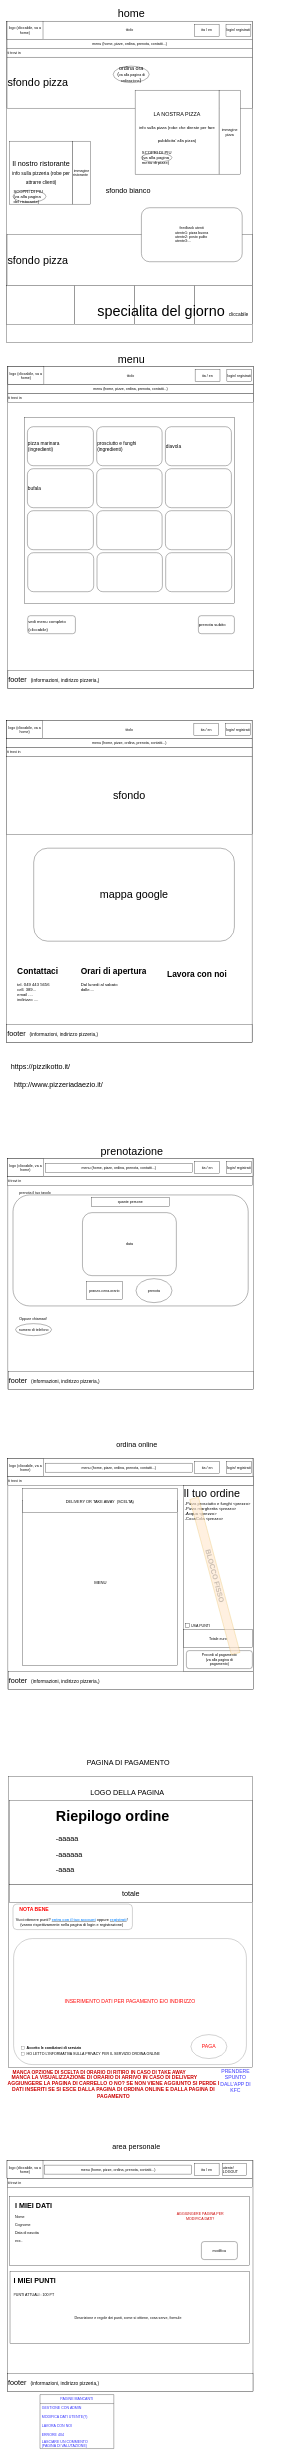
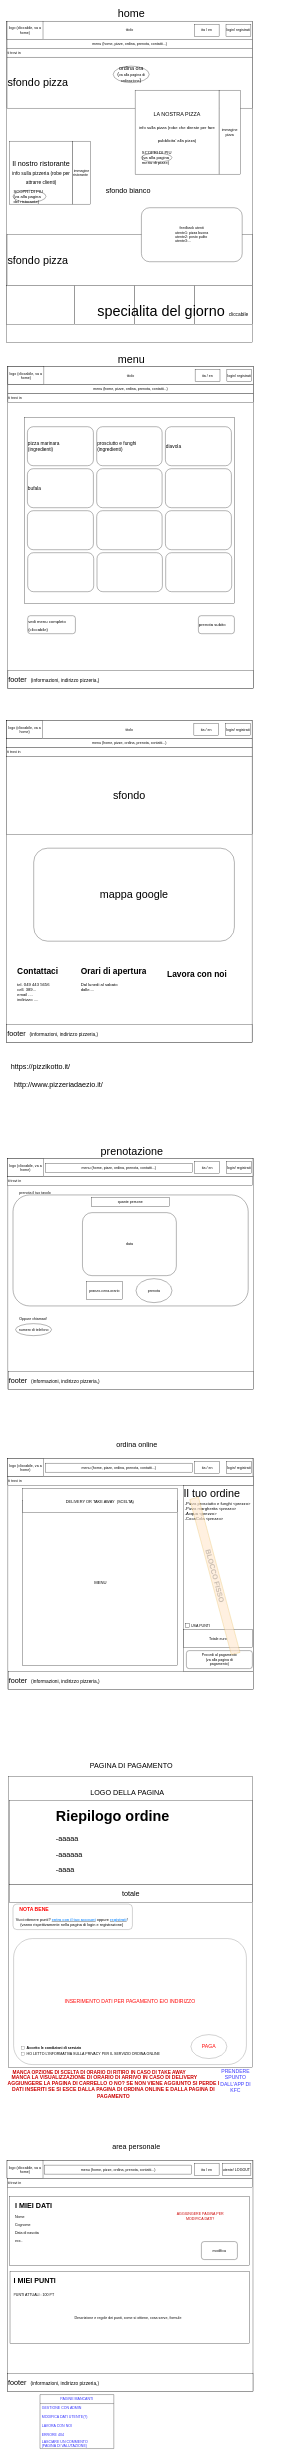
node "PAGINA DI PAGAMENTO": moved (128, 1763) -> (131, 1766)
node "utente/ LOGOUT": size 24x12 -> 29x12
